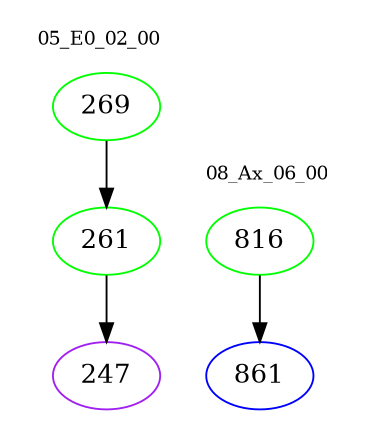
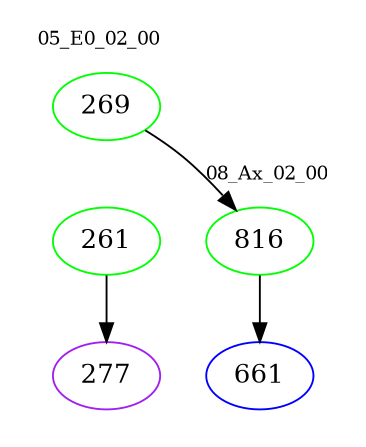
edge "269" -> "261": now "269" -> "816"
cluster "08_Ax_06_00": label "08_Ax_06_00" -> "08_Ax_02_00"
node "247": label "247" -> "277"
node "861": label "861" -> "661"
